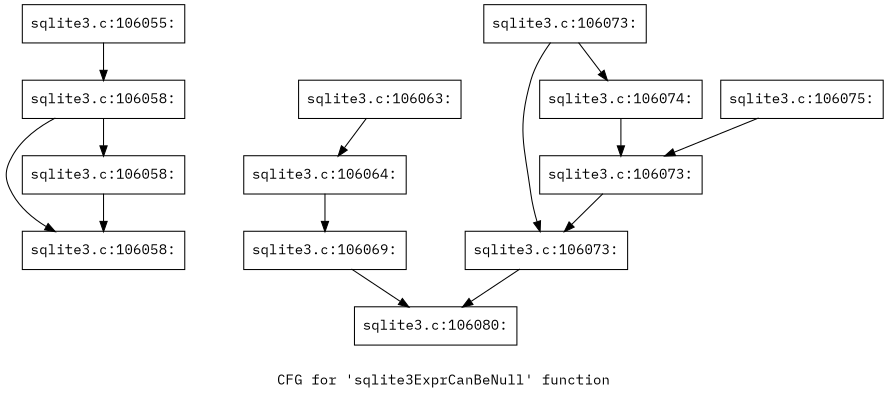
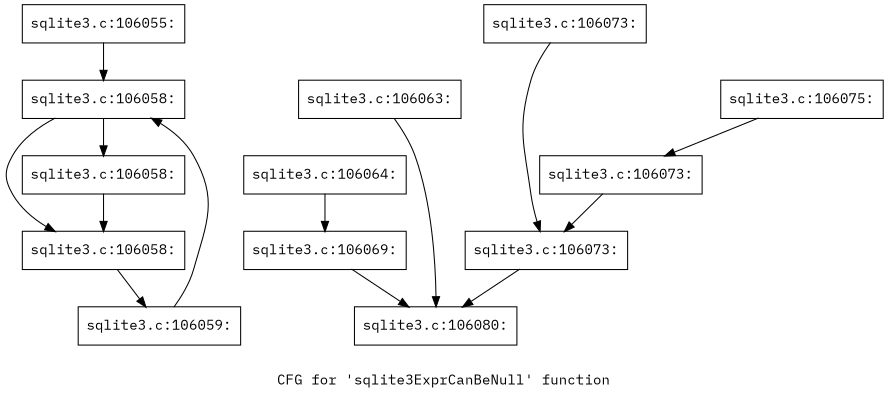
node "sqlite3.c:106074:": removed
edge "sqlite3.c:106063:" -> "sqlite3.c:106064:": now "sqlite3.c:106063:" -> "sqlite3.c:106080:"
node "sqlite3.c:106059:": added
